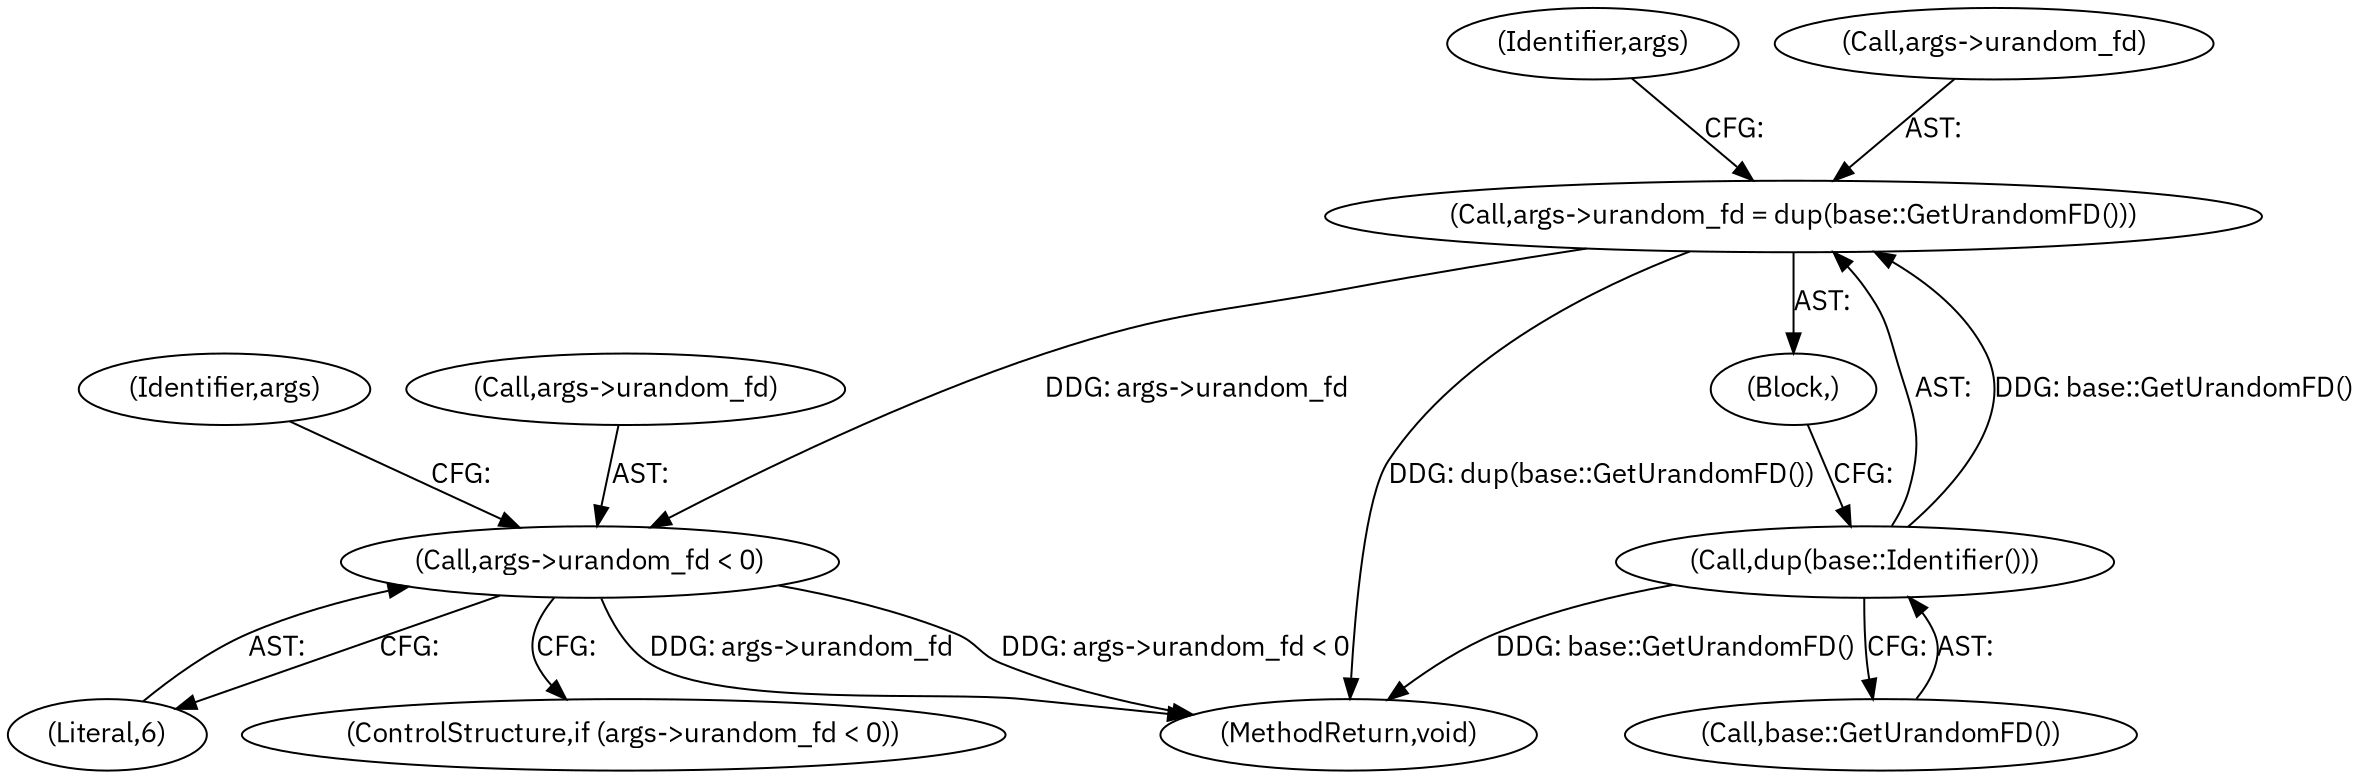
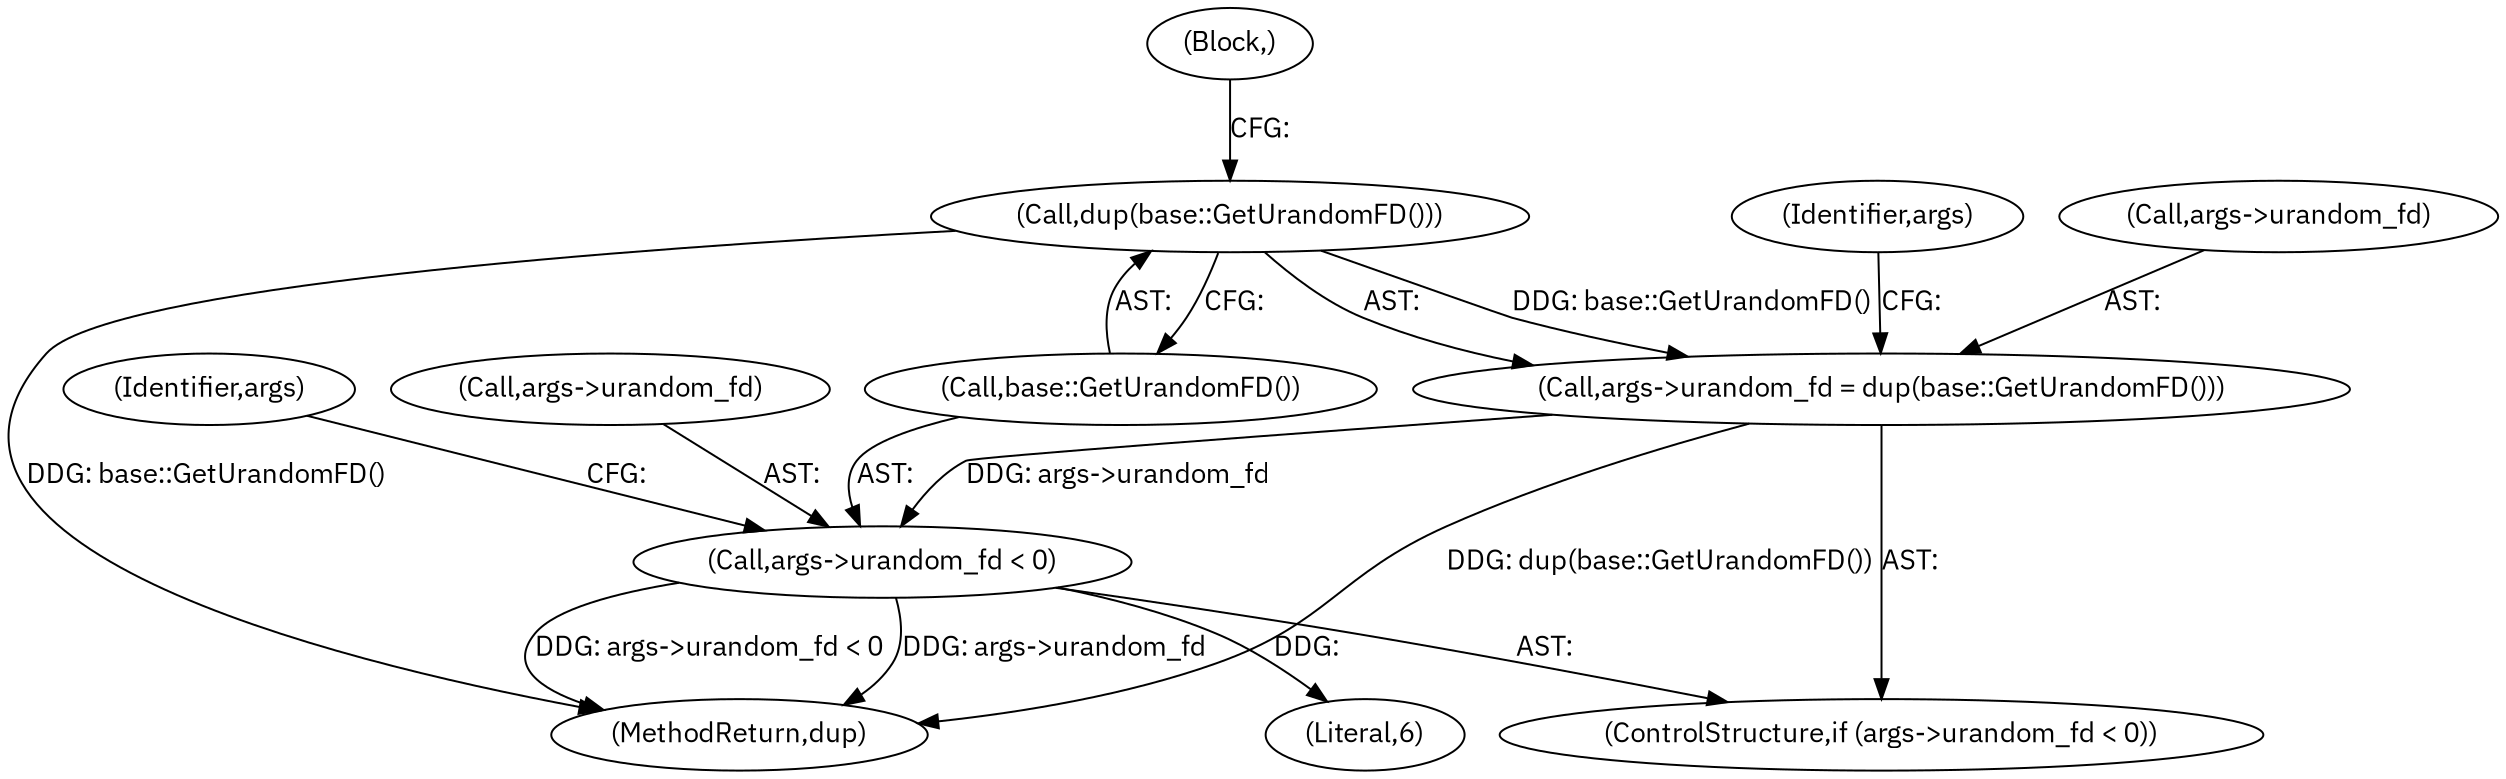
edge "(Call,args->urandom_fd = dup(base::GetUrandomFD()))" -> "(Block,)": now "(Call,args->urandom_fd = dup(base::GetUrandomFD()))" -> "(ControlStructure,if (args->urandom_fd < 0))"
node "(Call,dup(base::Identifier()))": label "(Call,dup(base::Identifier()))" -> "(Call,dup(base::GetUrandomFD()))"
edge "(Literal,6)" -> "(Call,args->urandom_fd < 0)": now "(Call,base::GetUrandomFD())" -> "(Call,args->urandom_fd < 0)"
edge "(Call,args->urandom_fd < 0)" -> "(Literal,6)": label "CFG: " -> "DDG: "
edge "(Call,args->urandom_fd < 0)" -> "(ControlStructure,if (args->urandom_fd < 0))": label "CFG: " -> "AST: "
node "(MethodReturn,void)": label "(MethodReturn,void)" -> "(MethodReturn,dup)"
